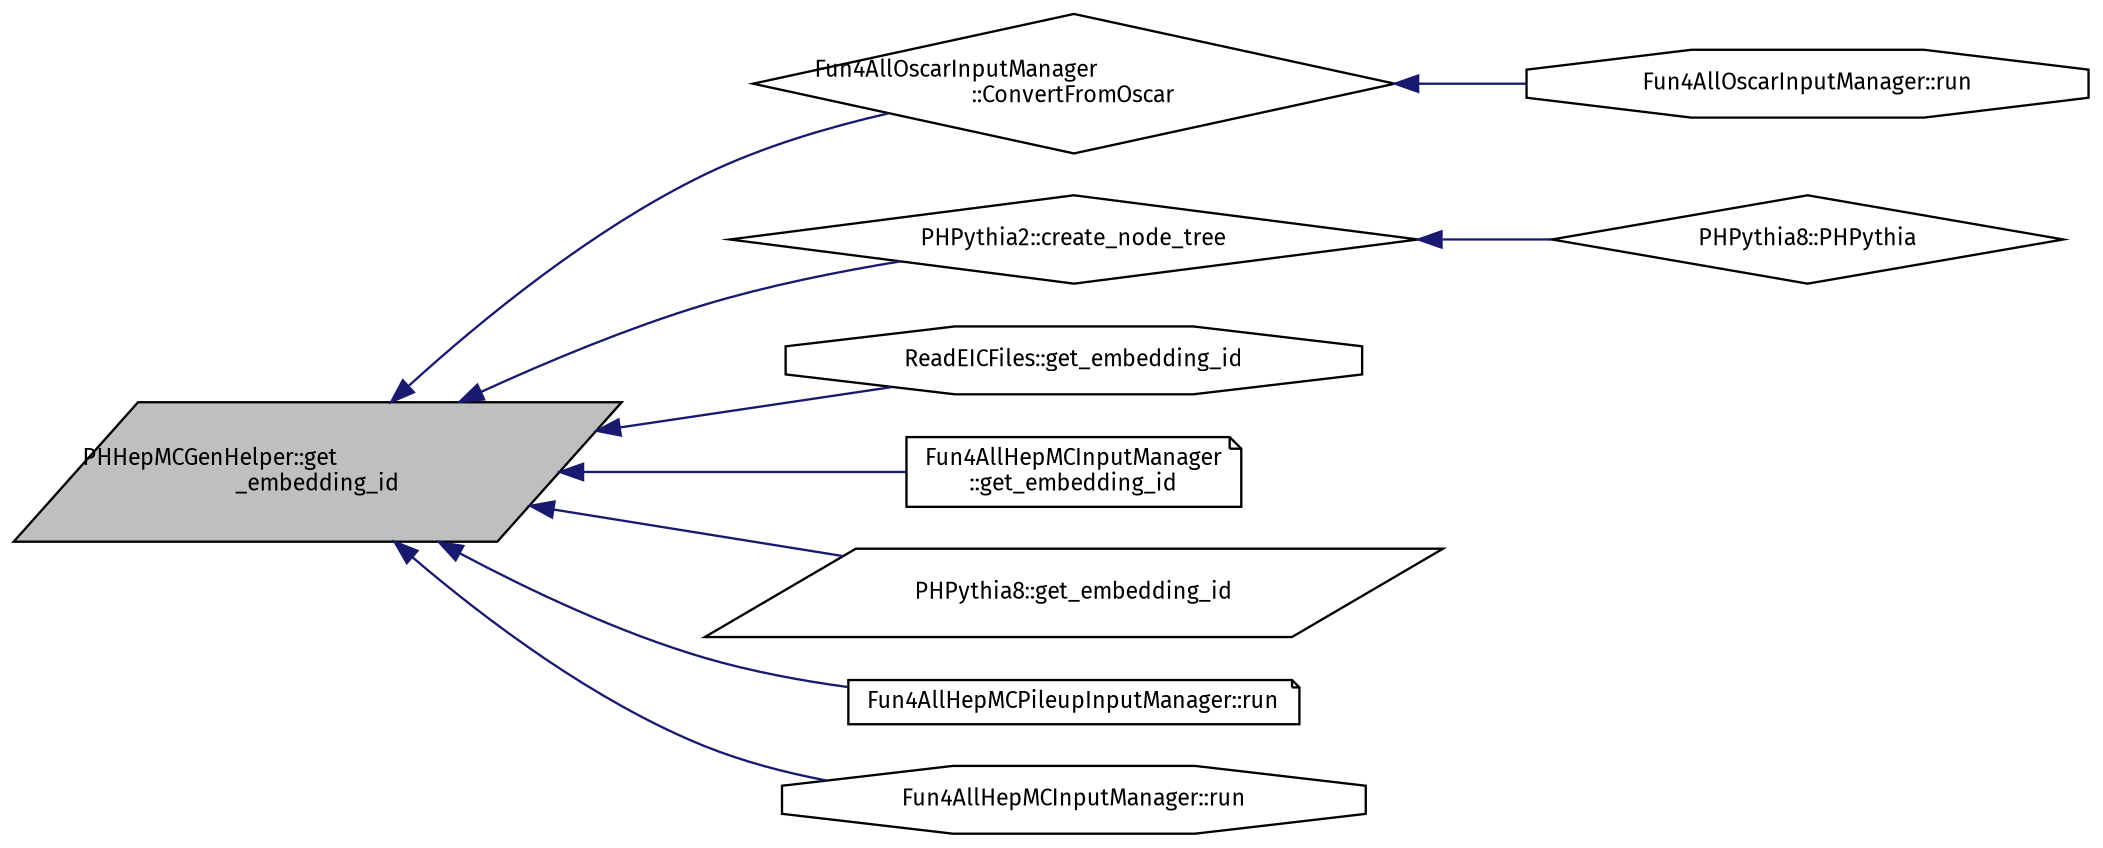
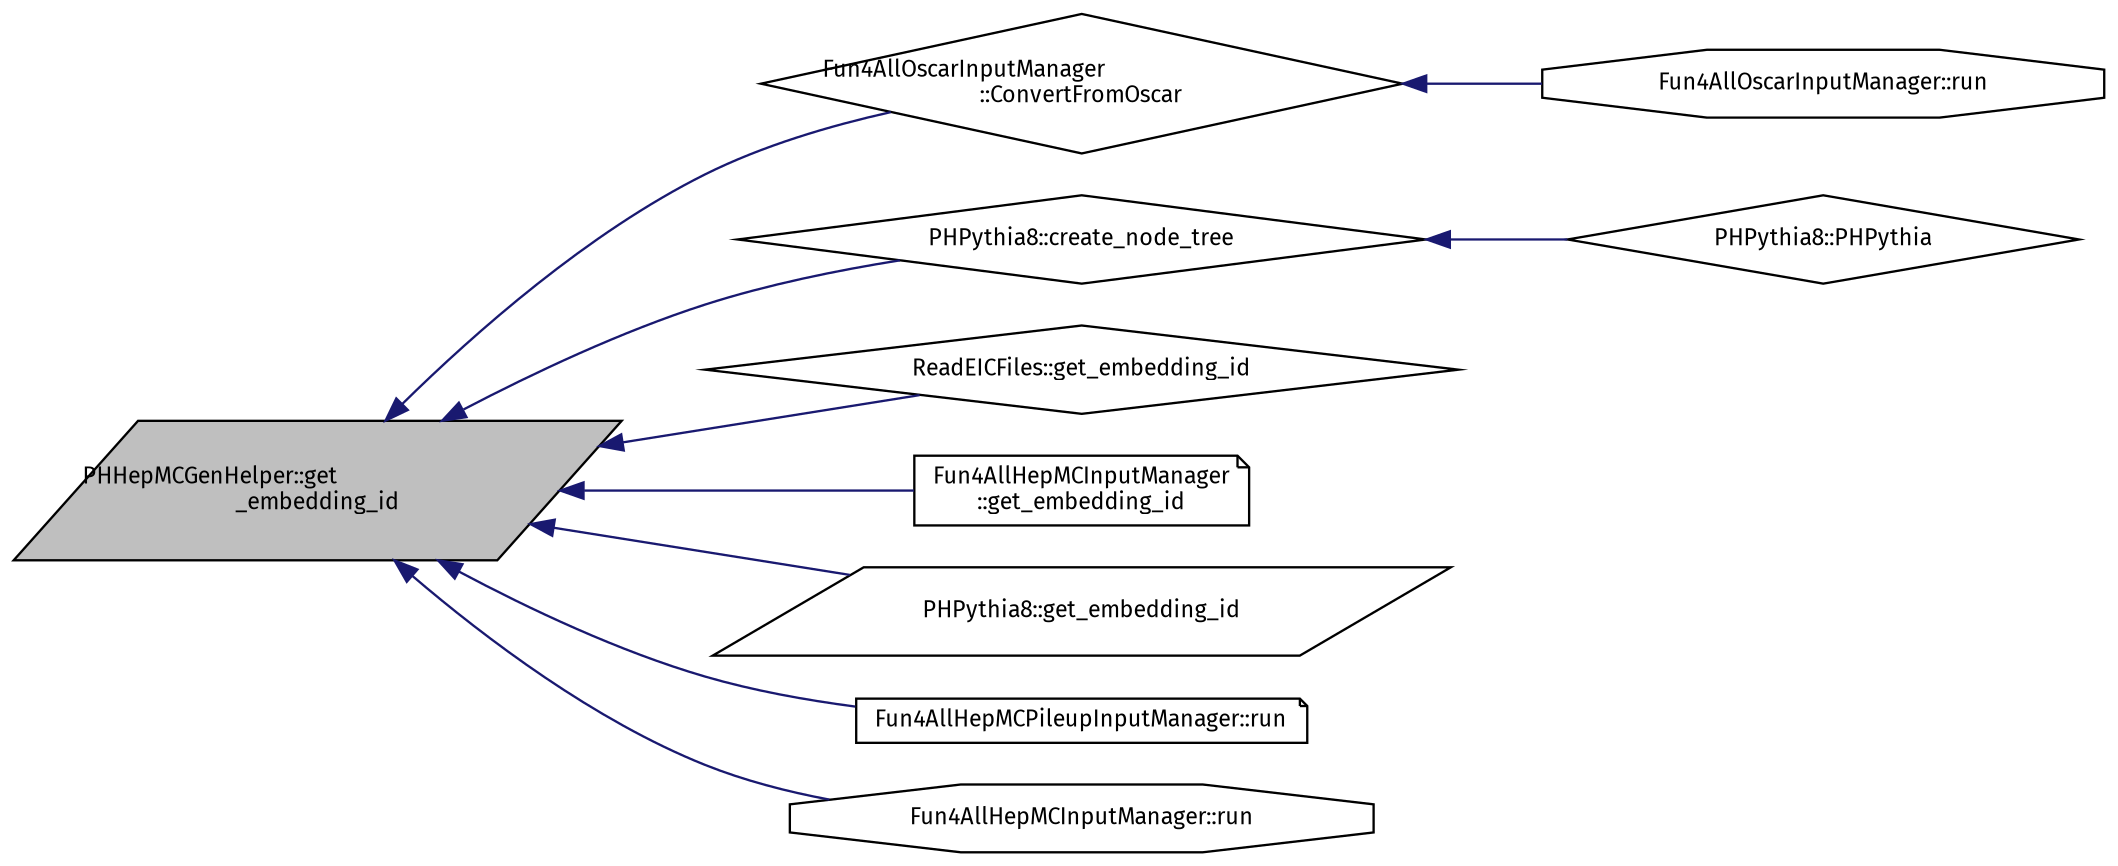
node "PHPythia2::create_node_tree": label "PHPythia2::create_node_tree" -> "PHPythia8::create_node_tree"
node "ReadEICFiles::get_embedding_id": shape octagon -> diamond
